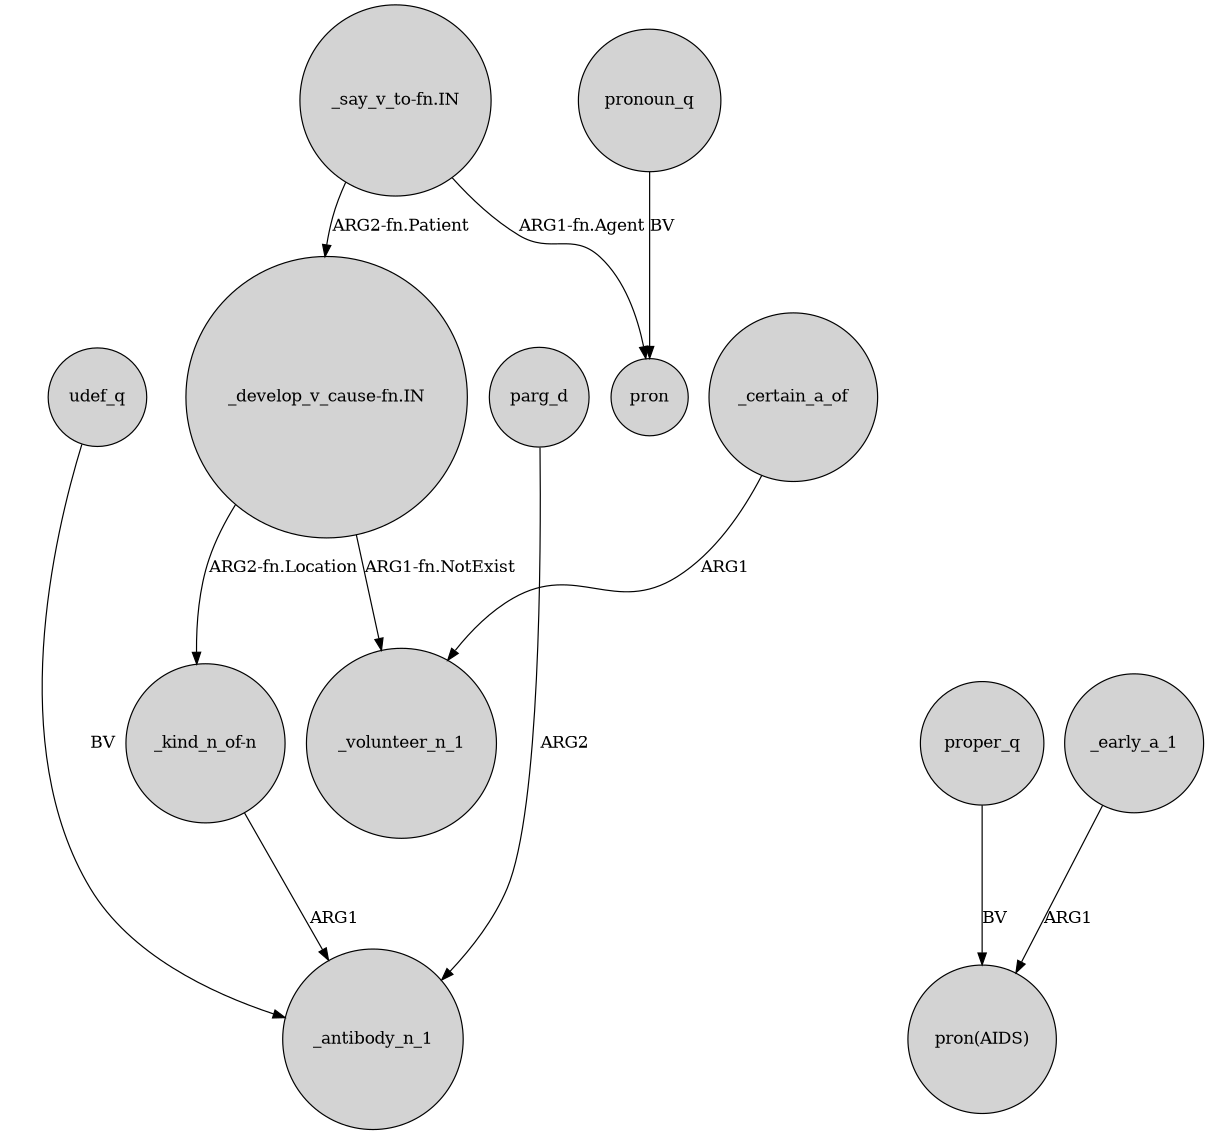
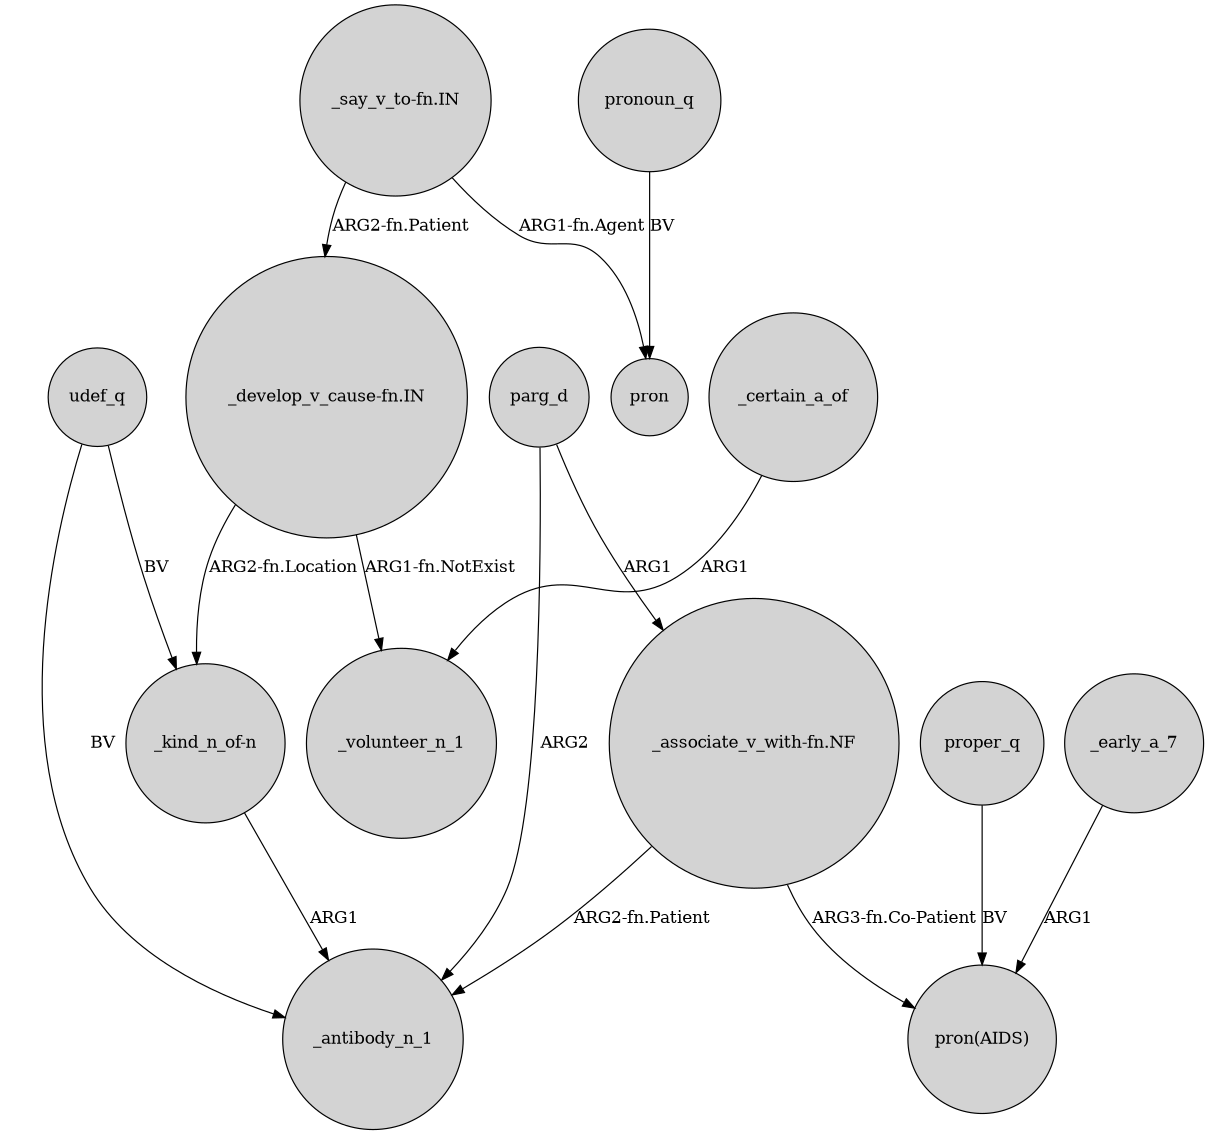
edge "udef_q" -> "_kind_n_of-n": added, label "BV"
node "_associate_v_with-fn.NF": added
node "_early_a_1": label "_early_a_1" -> "_early_a_7"
